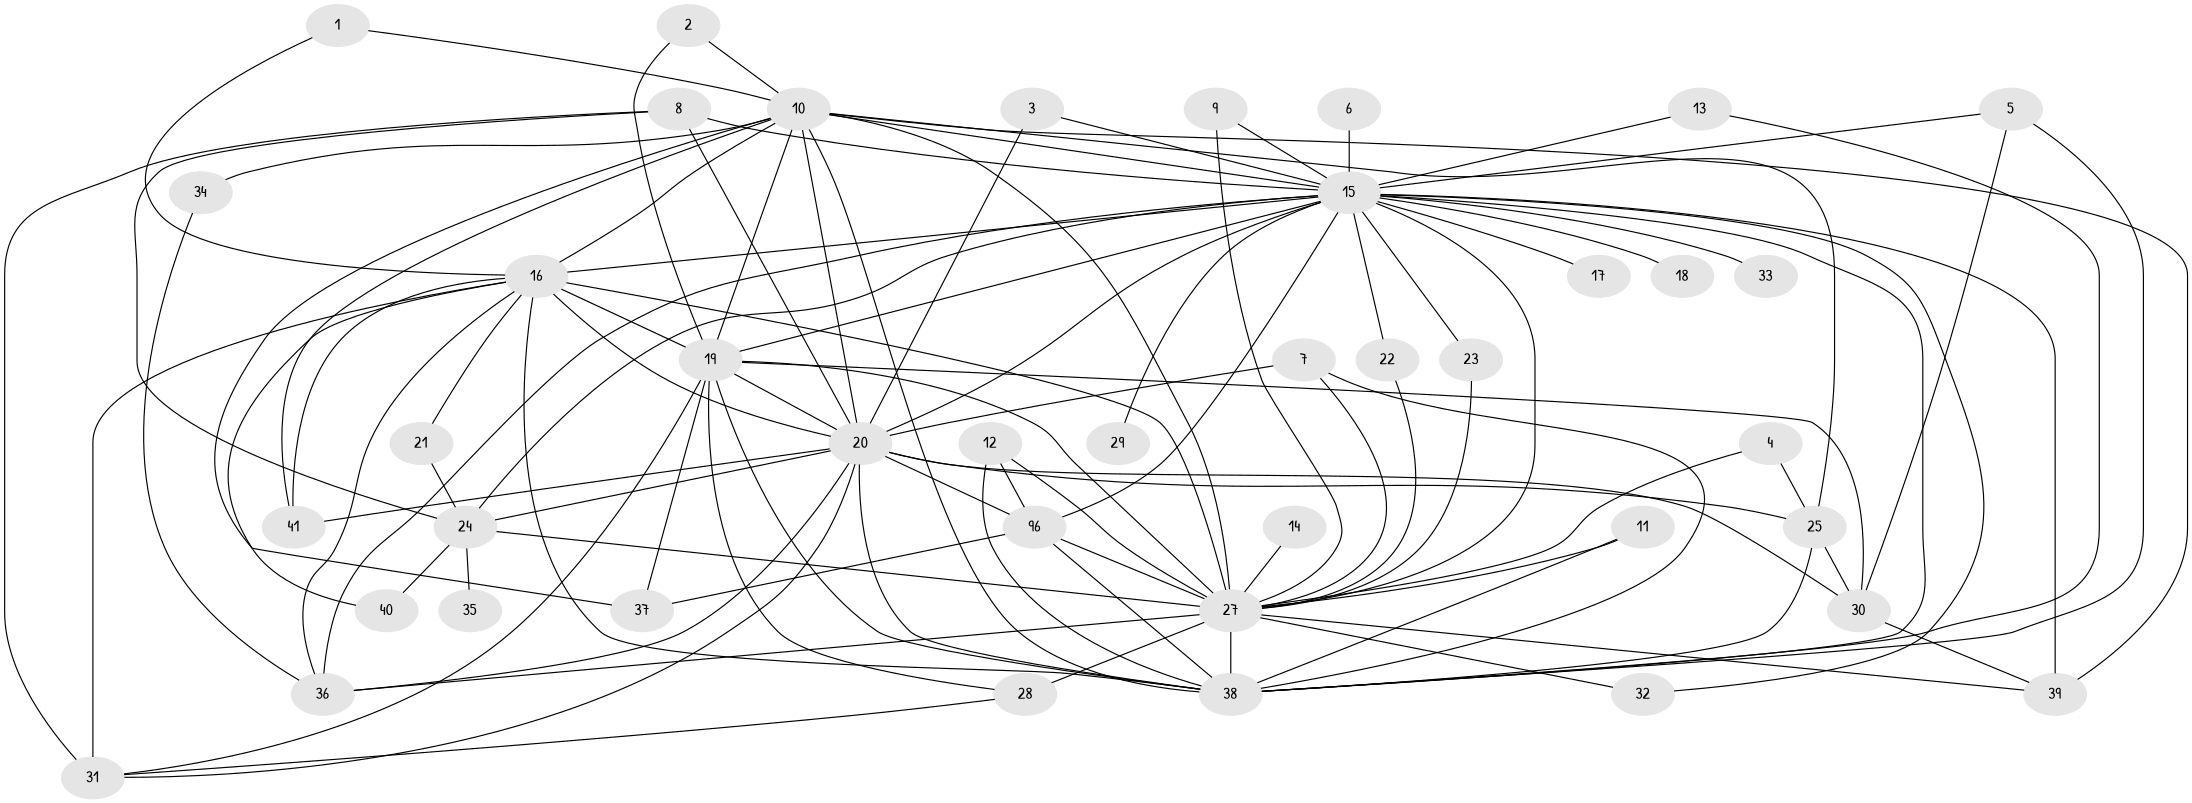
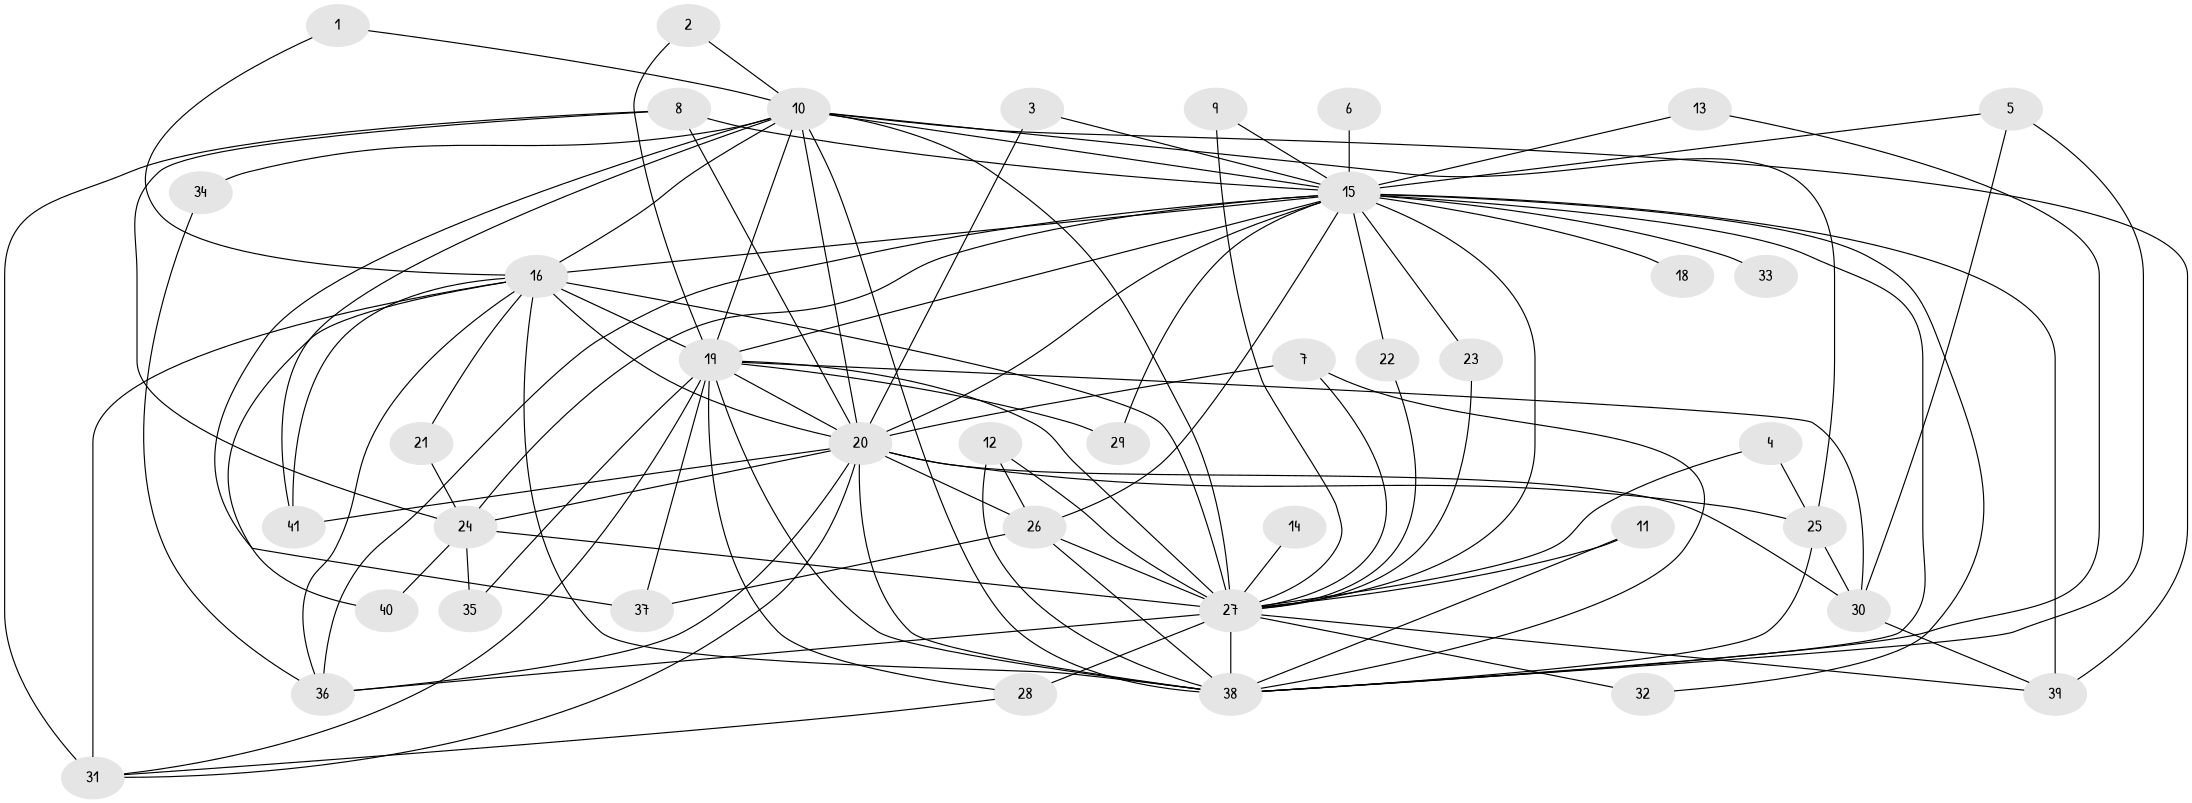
node "17": removed
edge "19" -- "29": added
edge "19" -- "35": added
node "96": label "96" -> "26"
